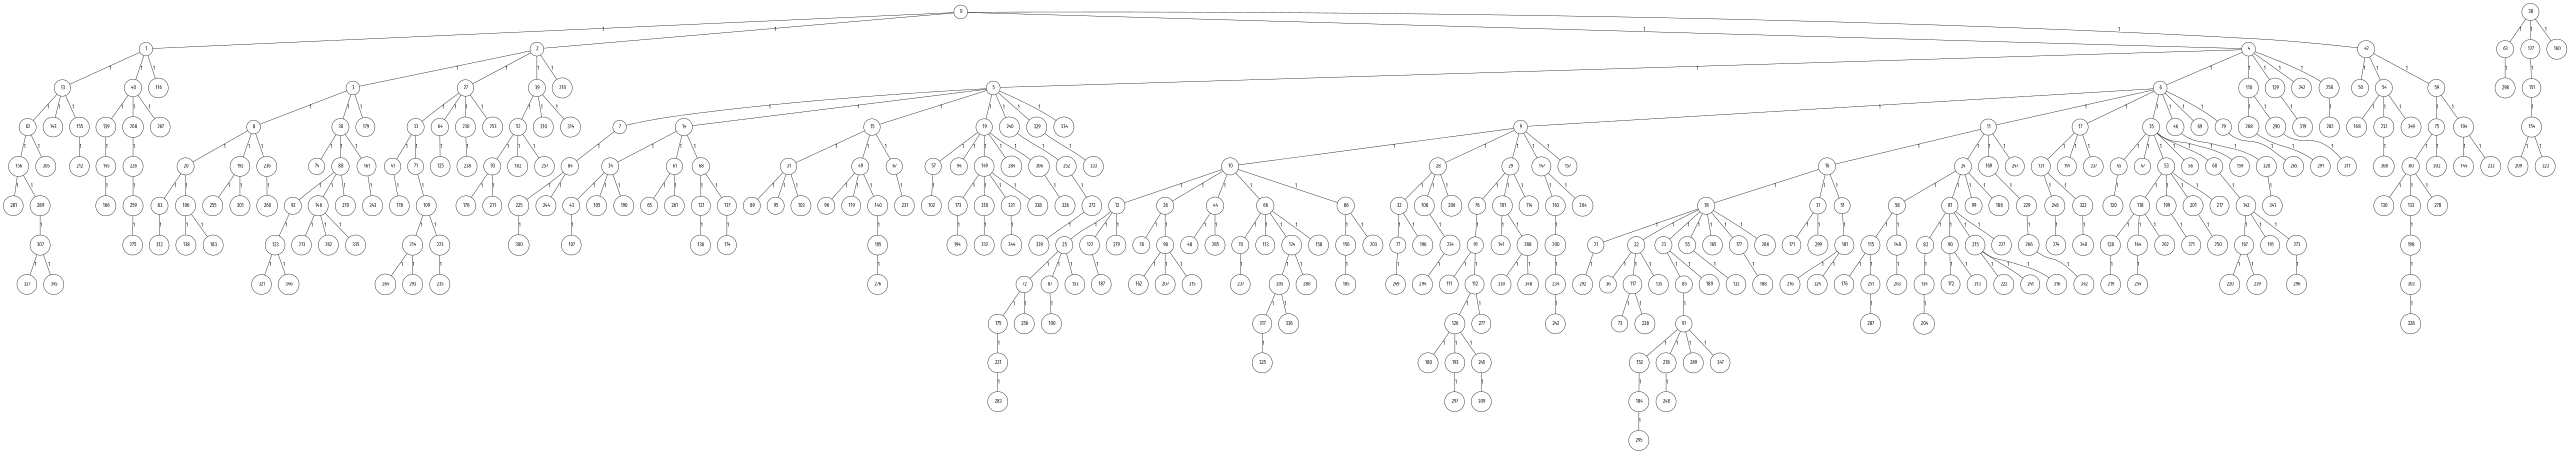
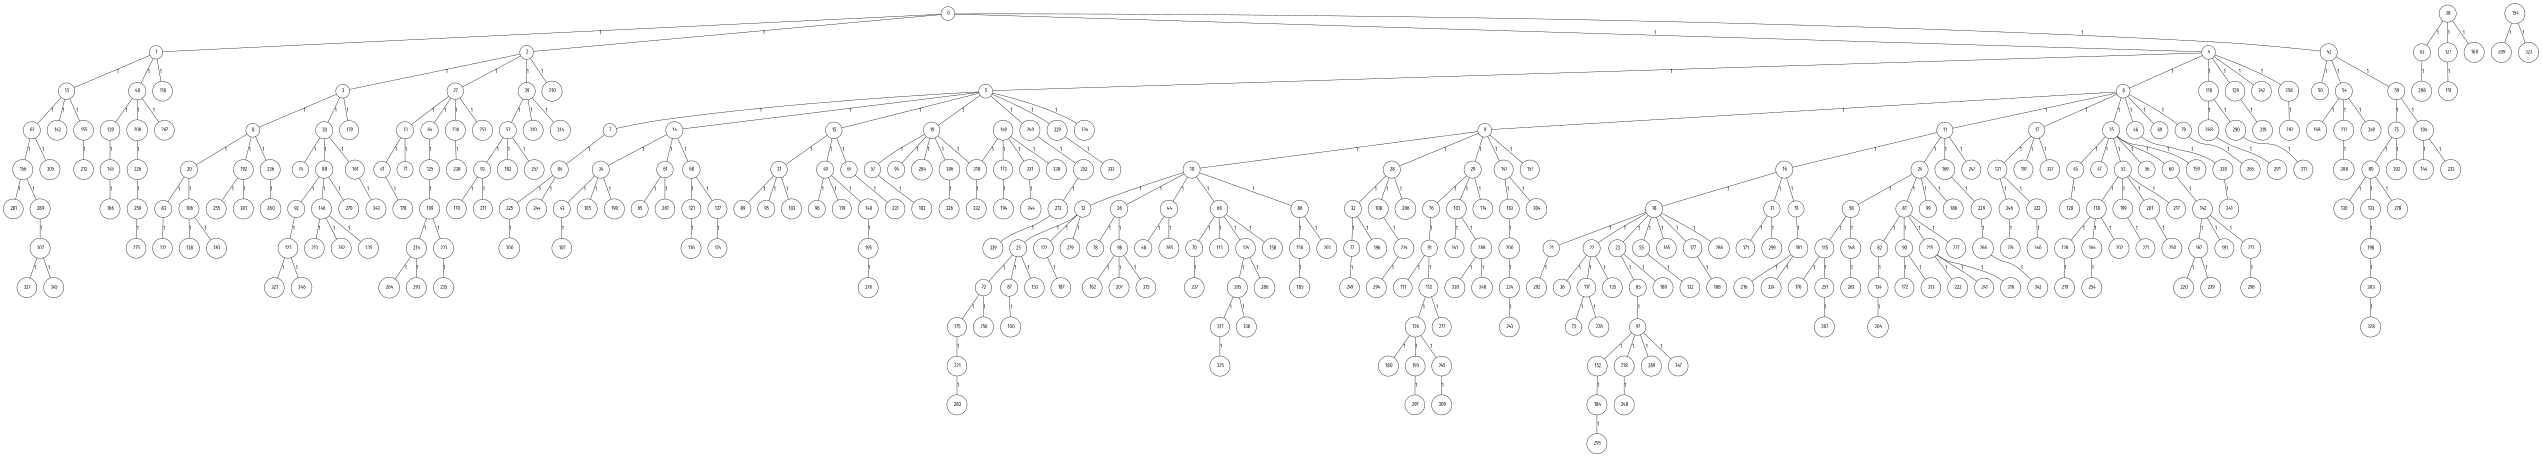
edge "151" -- "154": removed, label "1"
edge "19" -- "149": now "19" -- "318"
edge "71" -- "109": now "125" -- "109"
